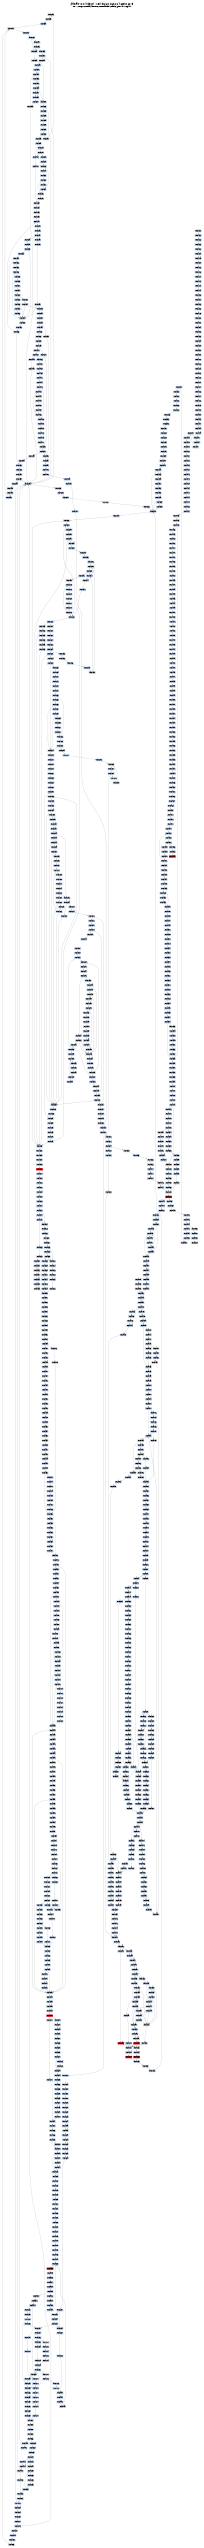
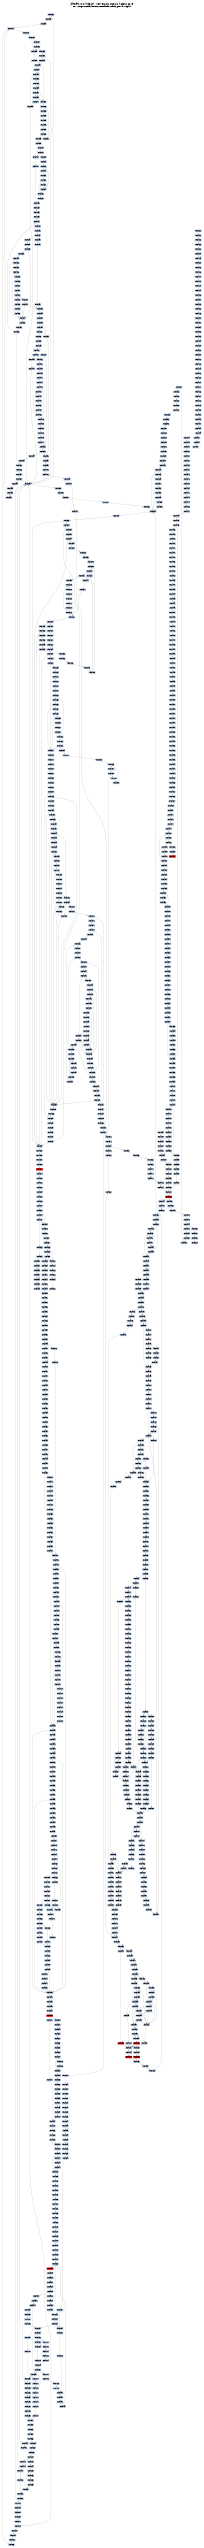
node "0x0804c1b9": removed
node "0x08078d83": added
